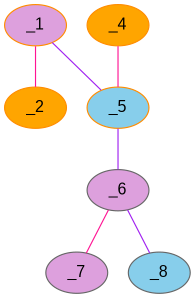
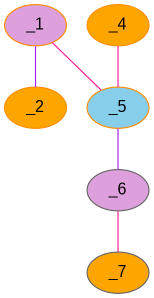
edge "_1" -- "_5": color purple -> deeppink
edge "_1" -- "_2": color deeppink -> purple
node "_7": fillcolor plum -> orange
node "_8": removed
